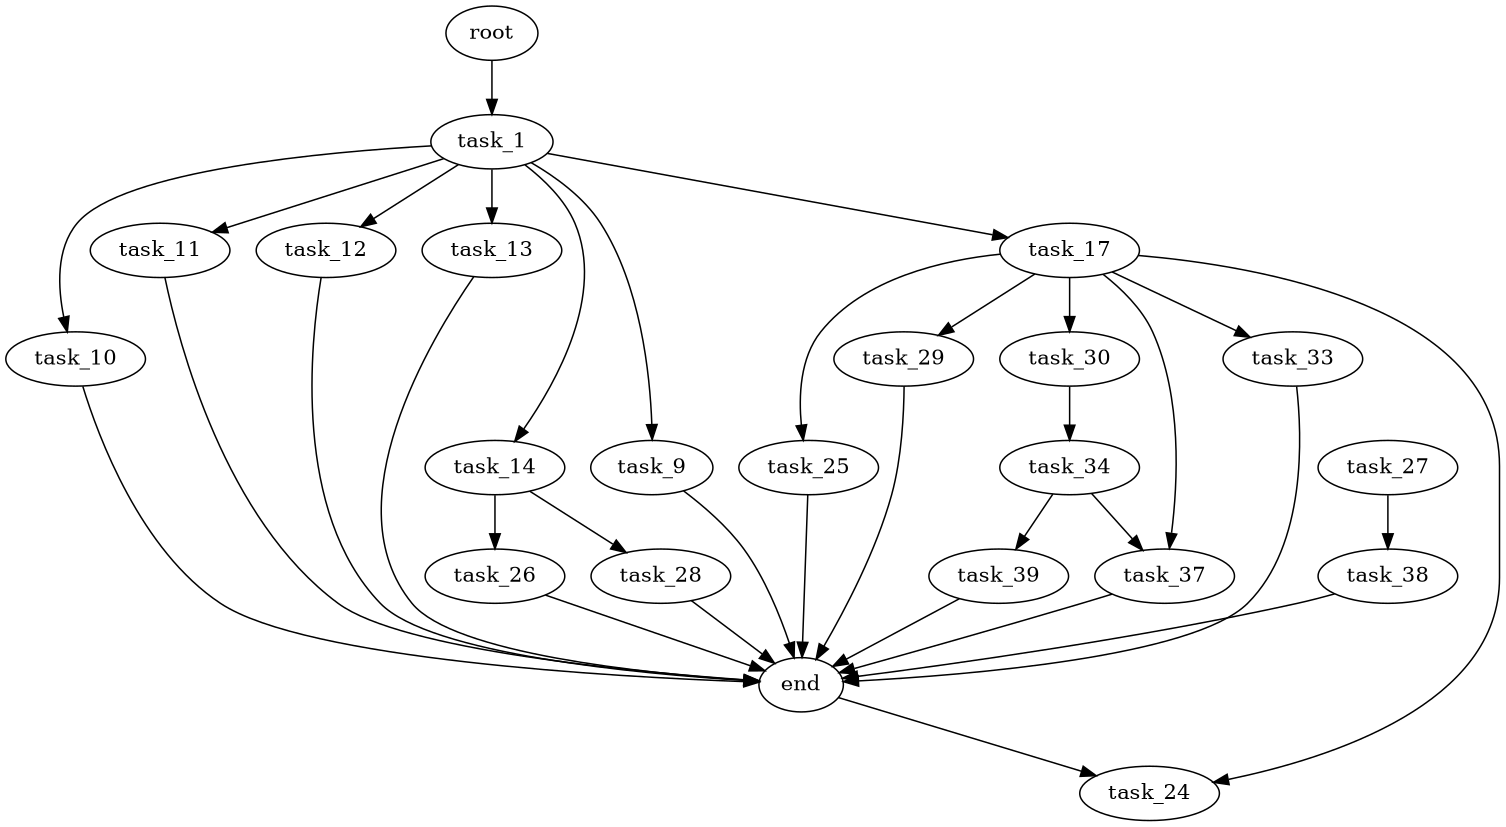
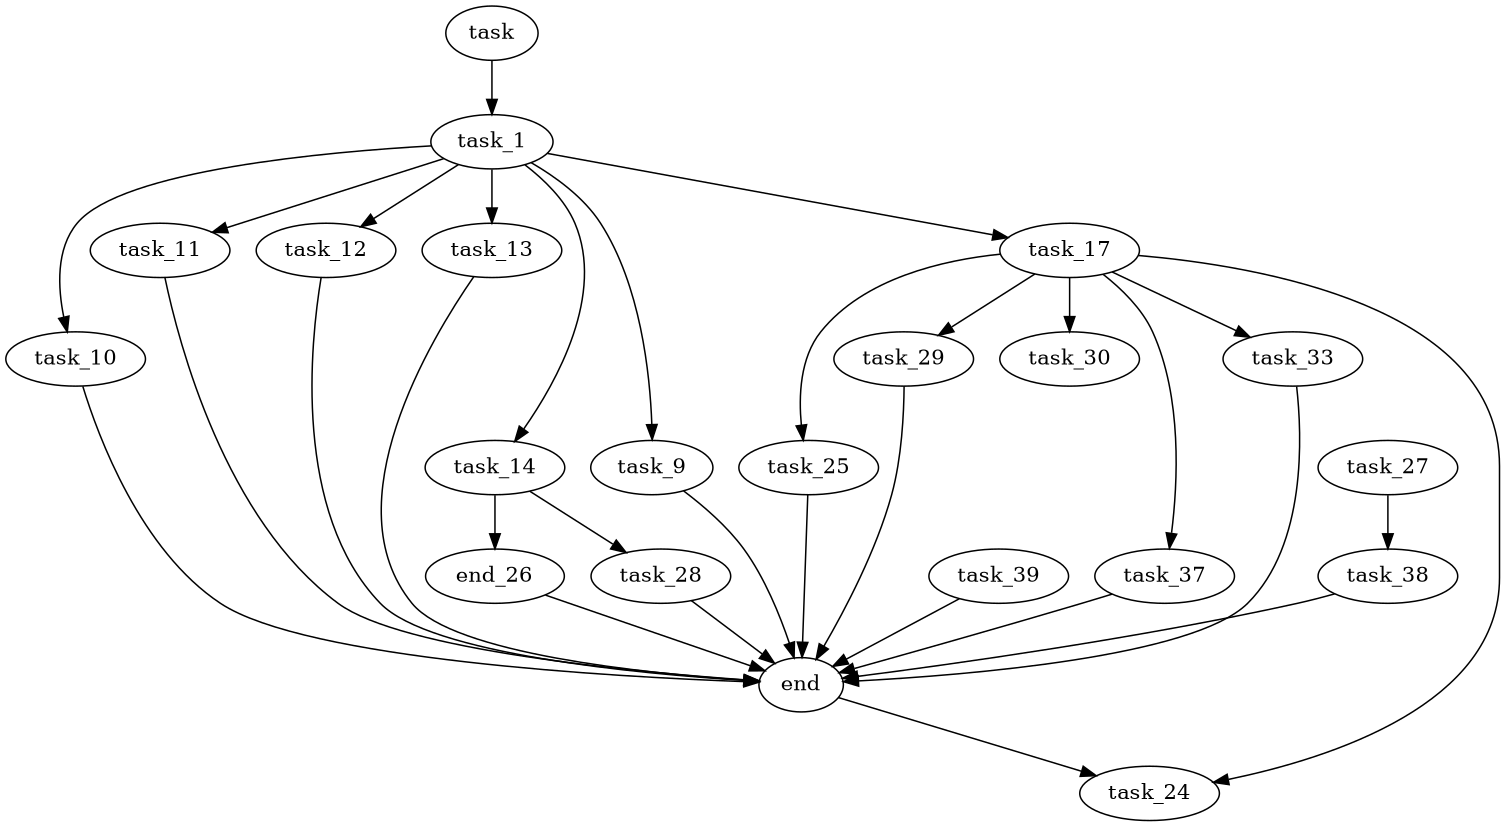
node "root": label "root" -> "task"
node "task_34": removed
node "task_26": label "task_26" -> "end_26"
